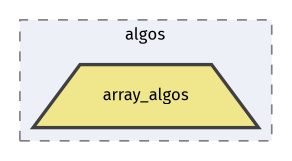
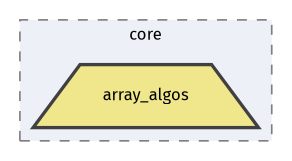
cluster "algos": label "algos" -> "core"
